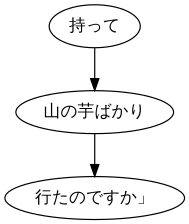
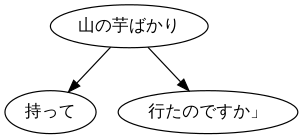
edge "持って" -> "山の芋ばかり": reversed
